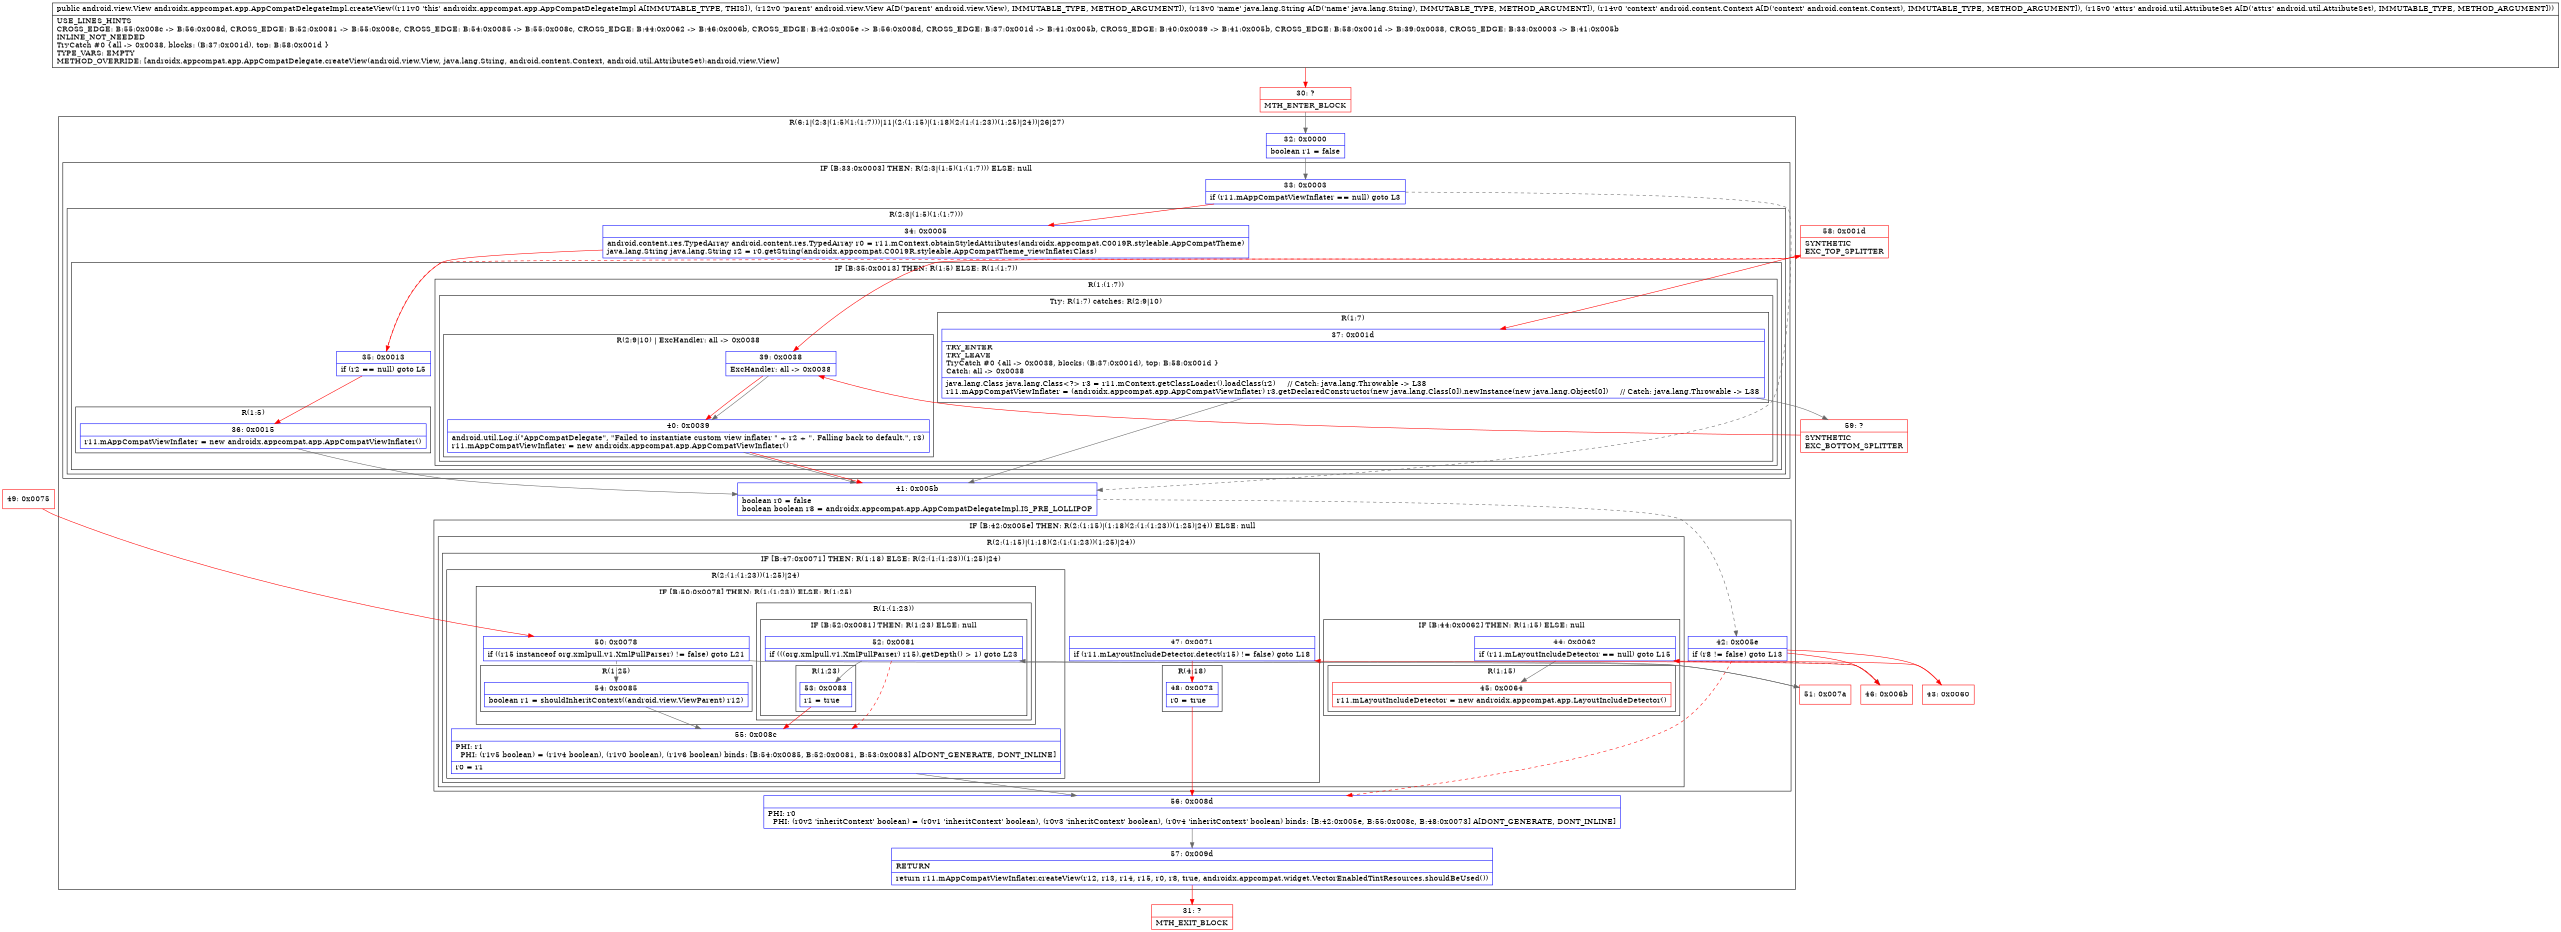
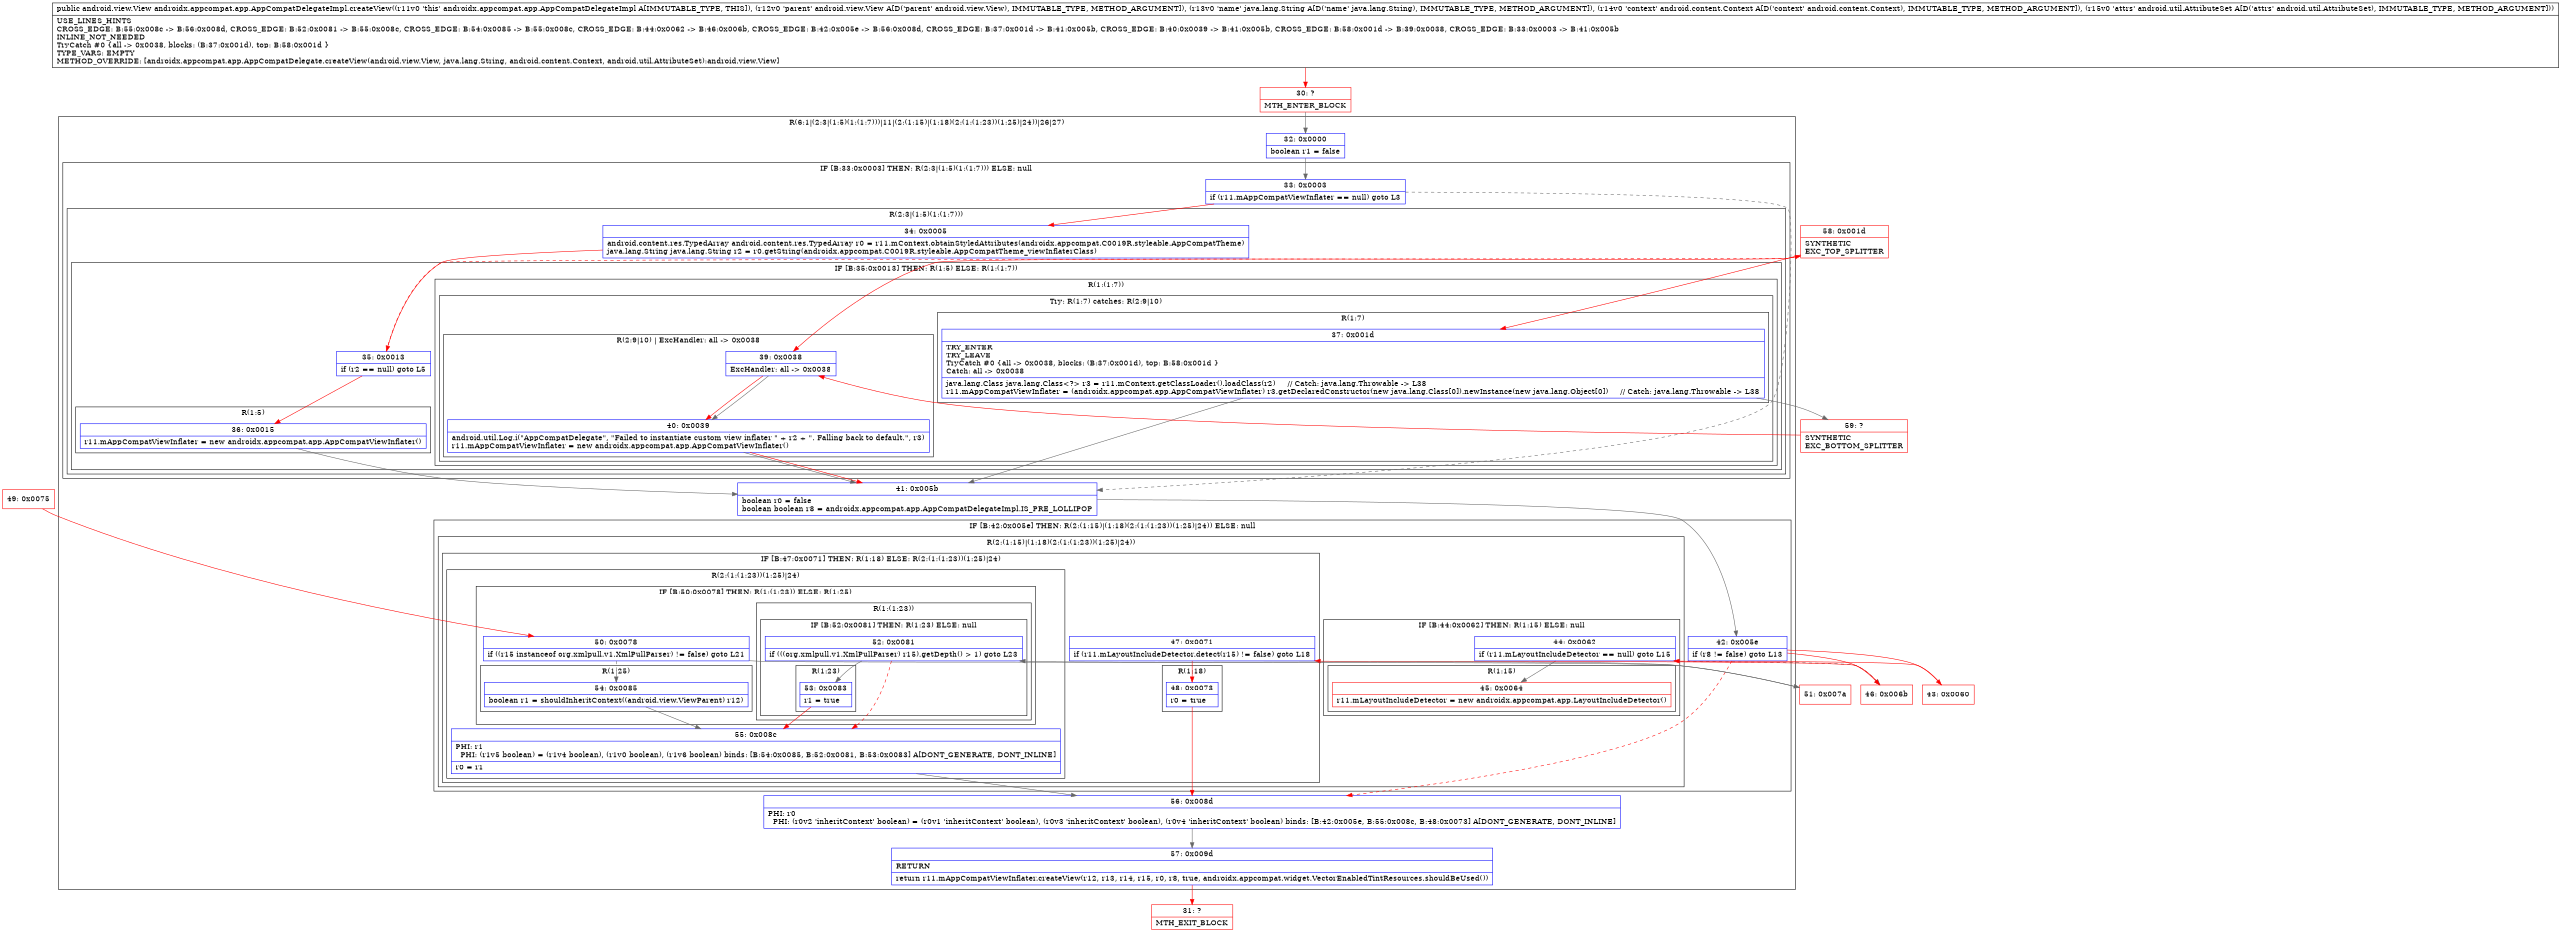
edge "41: 0x005b" -> "42: 0x005e": style dashed -> solid
cluster "R(4:18)": label "R(4:18)" -> "R(1:18)"
